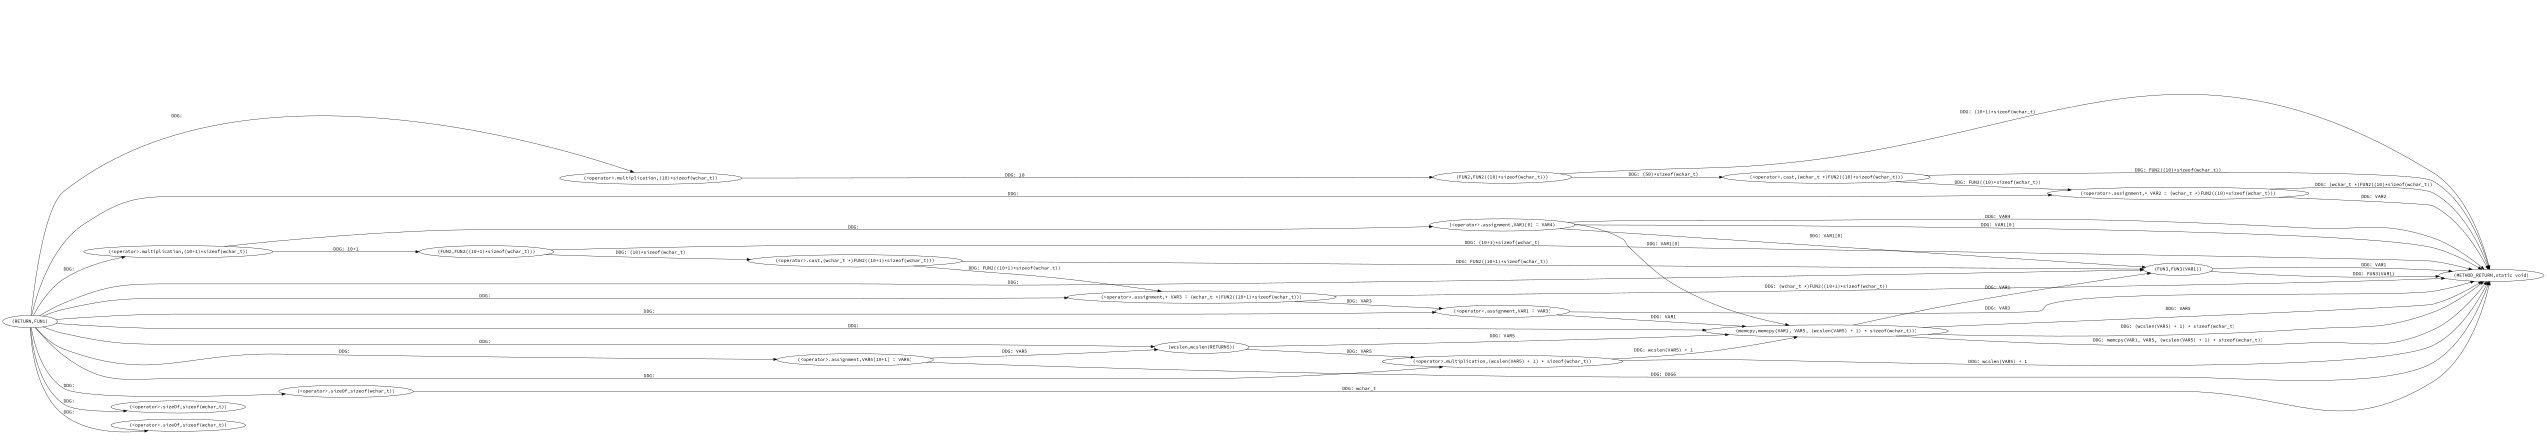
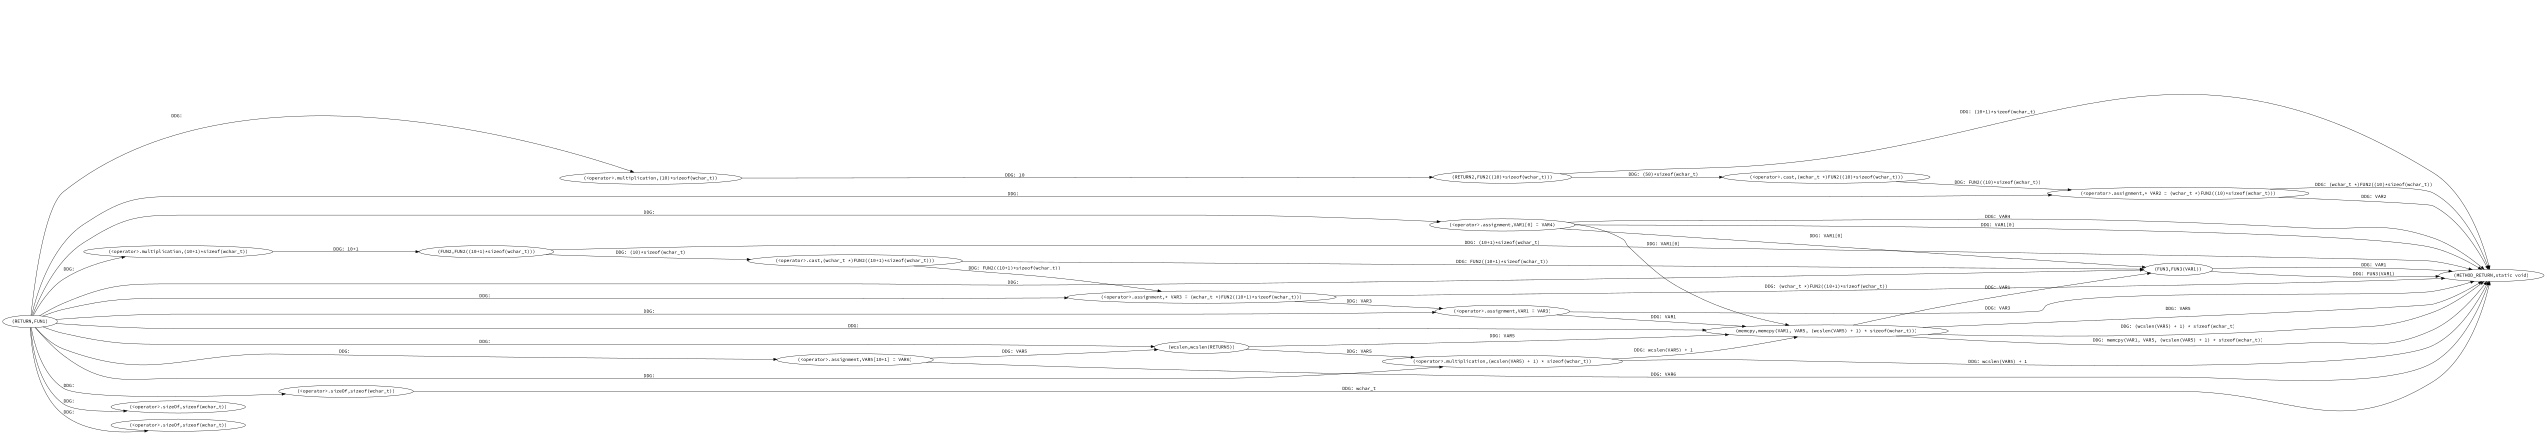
edge "(<operator>.cast,(wchar_t *)FUN2((10)*sizeof(wchar_t)))" -> "(METHOD_RETURN,static void)": removed, label "DDG: FUN2((10)*sizeof(wchar_t))"
node "(FUN2,FUN2((10)*sizeof(wchar_t)))": label "(FUN2,FUN2((10)*sizeof(wchar_t)))" -> "(RETURN2,FUN2((10)*sizeof(wchar_t)))"
edge "(<operator>.multiplication,(10+1)*sizeof(wchar_t))" -> "(<operator>.assignment,VAR1[0] = VAR4)": now "(RETURN,FUN1)" -> "(<operator>.assignment,VAR1[0] = VAR4)"
edge "(<operator>.assignment,VAR5[10+1] = VAR6)" -> "(METHOD_RETURN,static void)": label "DDG: DDG6" -> "DDG: VAR6"
